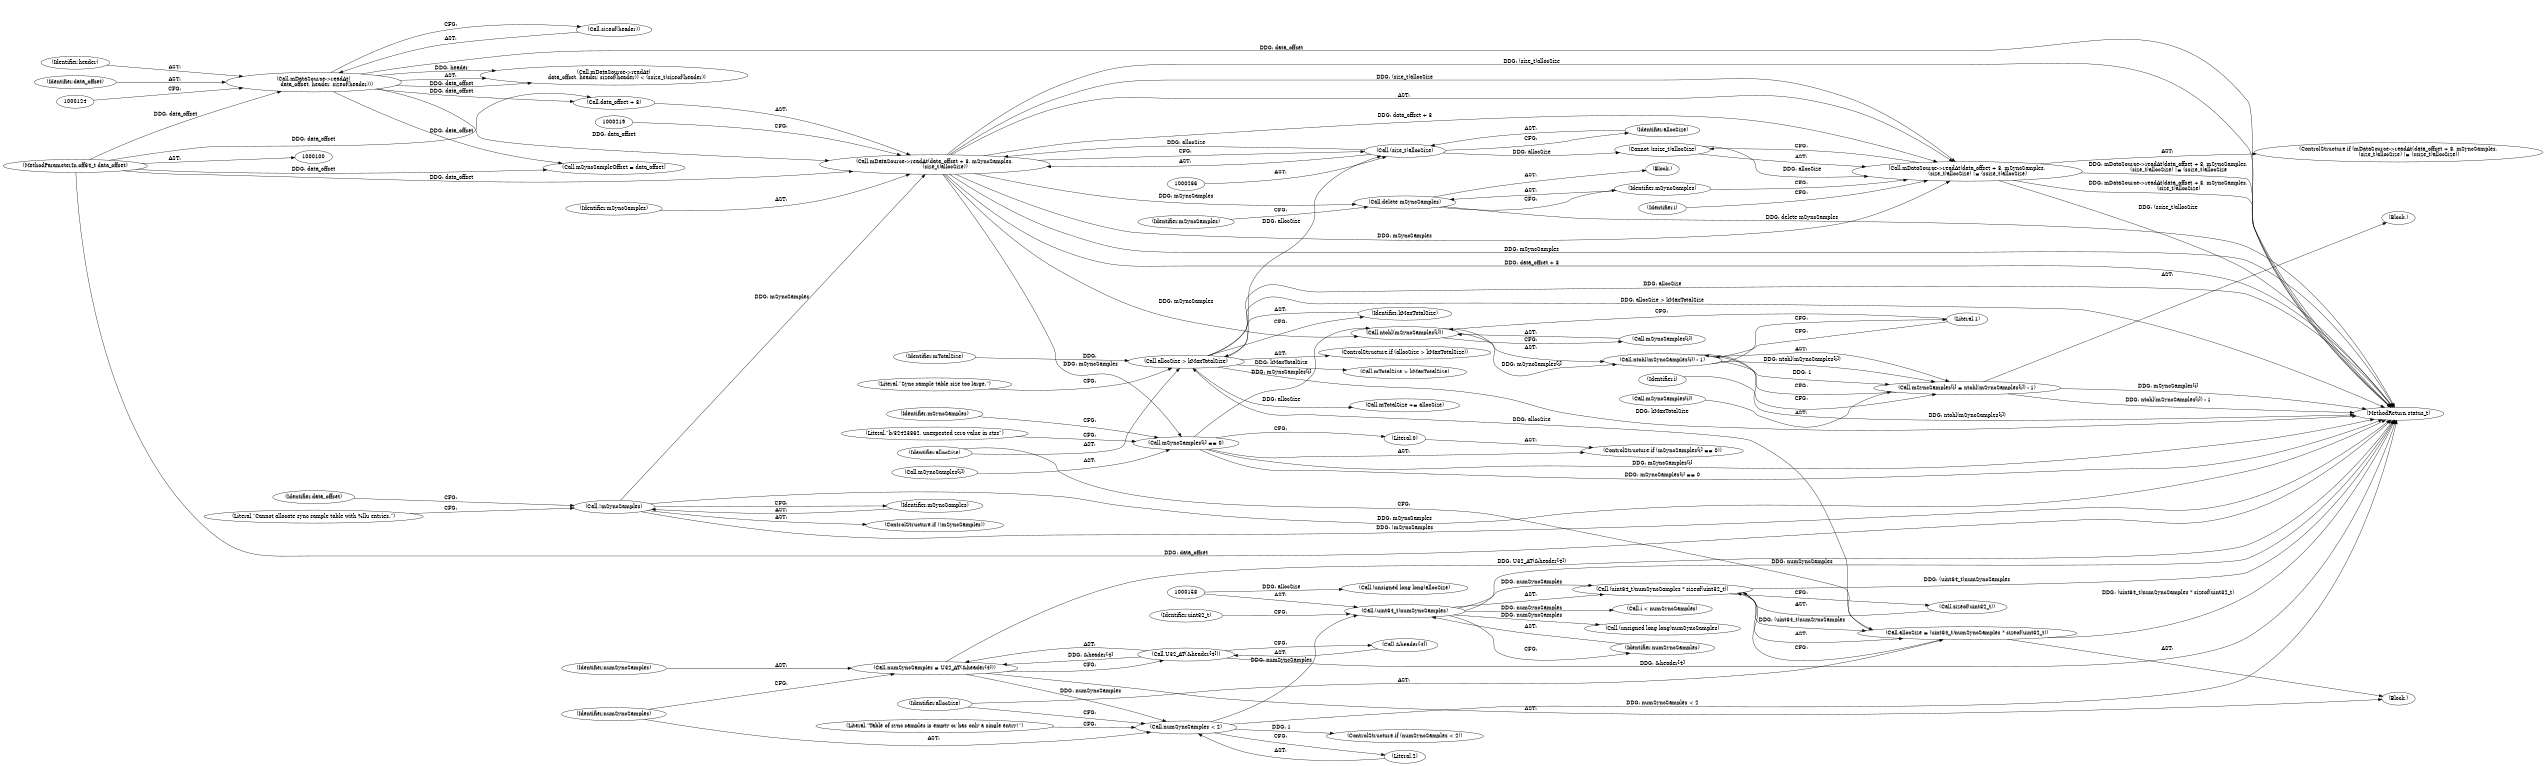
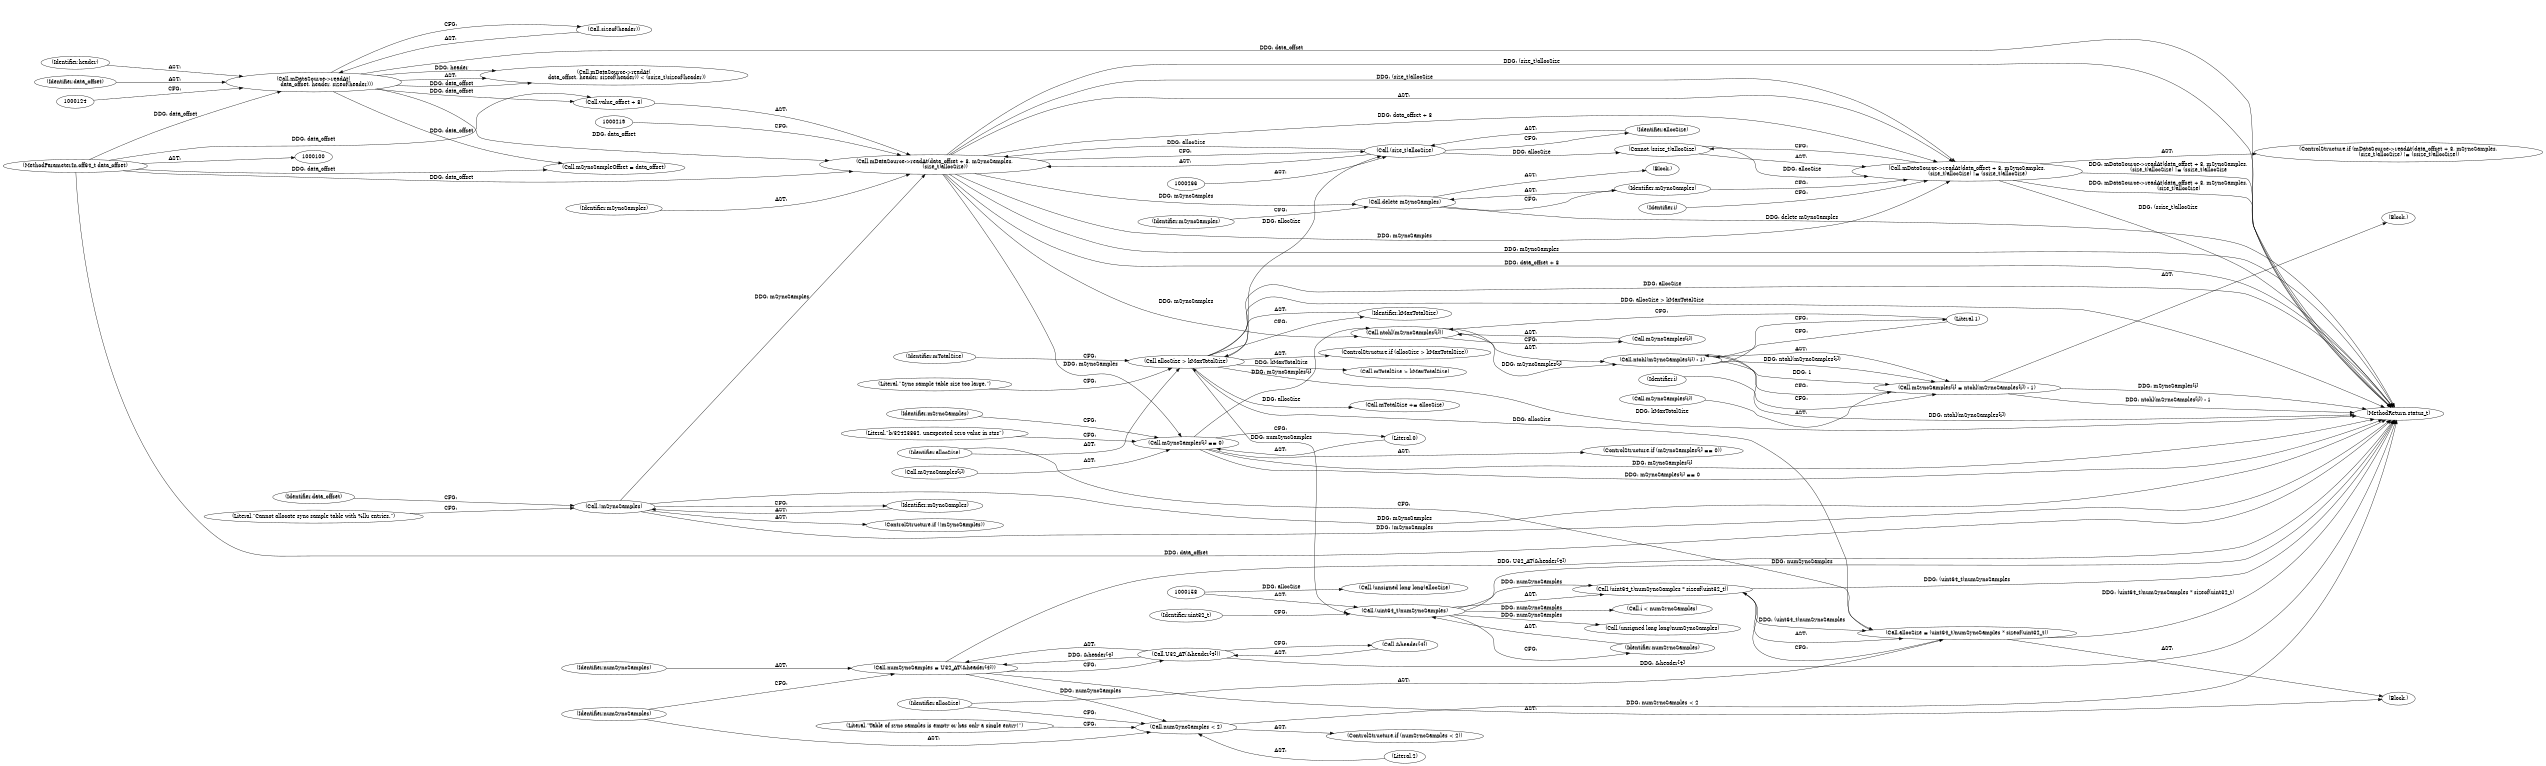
node "(Call,data_offset + 8)": label "(Call,data_offset + 8)" -> "(Call,value_offset + 8)"
edge "(Identifier,mTotalSize)" -> "(Call,allocSize > kMaxTotalSize)": label "DDG: " -> "CFG: "
edge "(Literal,0)" -> "(ControlStructure,if (mSyncSamples[i] == 0))": now "(Literal,0)" -> "(Call,mSyncSamples[i] == 0)"
node "(Call,sizeof(uint32_t))": removed
edge "(Call,numSyncSamples < 2)" -> "(Call,(uint64_t)numSyncSamples)": now "(Call,allocSize > kMaxTotalSize)" -> "(Call,(uint64_t)numSyncSamples)"
edge "(Call,numSyncSamples < 2)" -> "(ControlStructure,if (numSyncSamples < 2))": label "DDG: 1" -> "AST: "
edge "(Call,numSyncSamples < 2)" -> "(Literal,2)": removed, label "CFG:"
